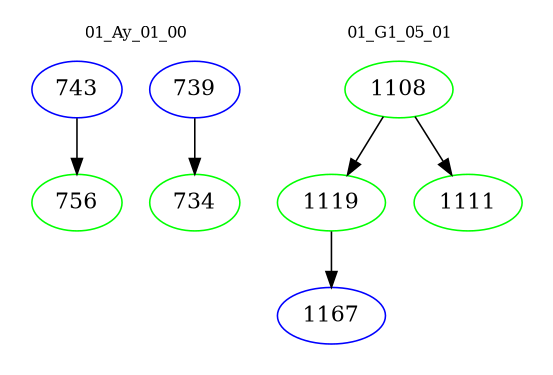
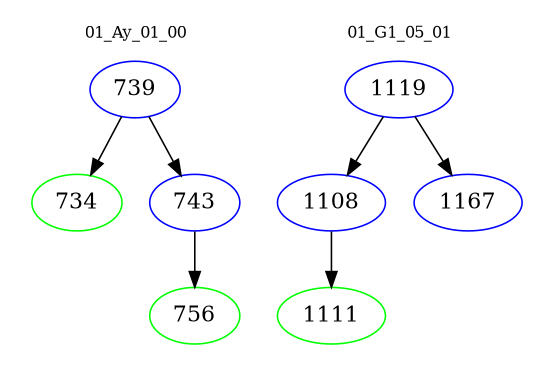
node "1108": color green -> blue
edge "739" -> "743": added
edge "1108" -> "1119": reversed
node "1119": color green -> blue
